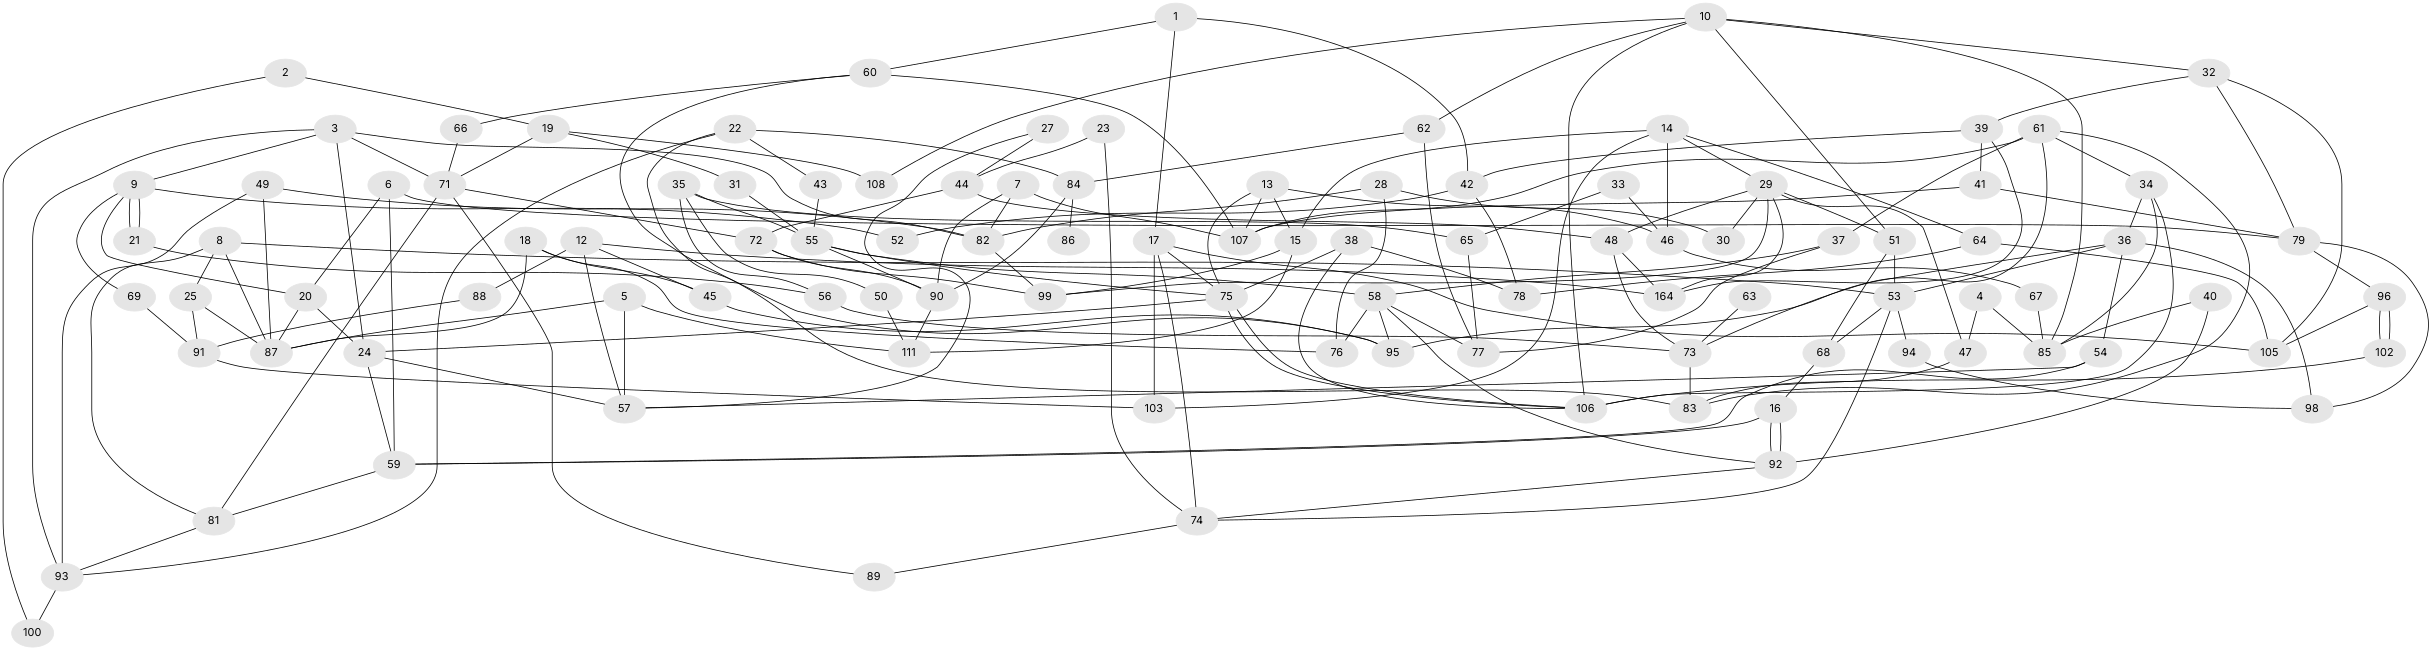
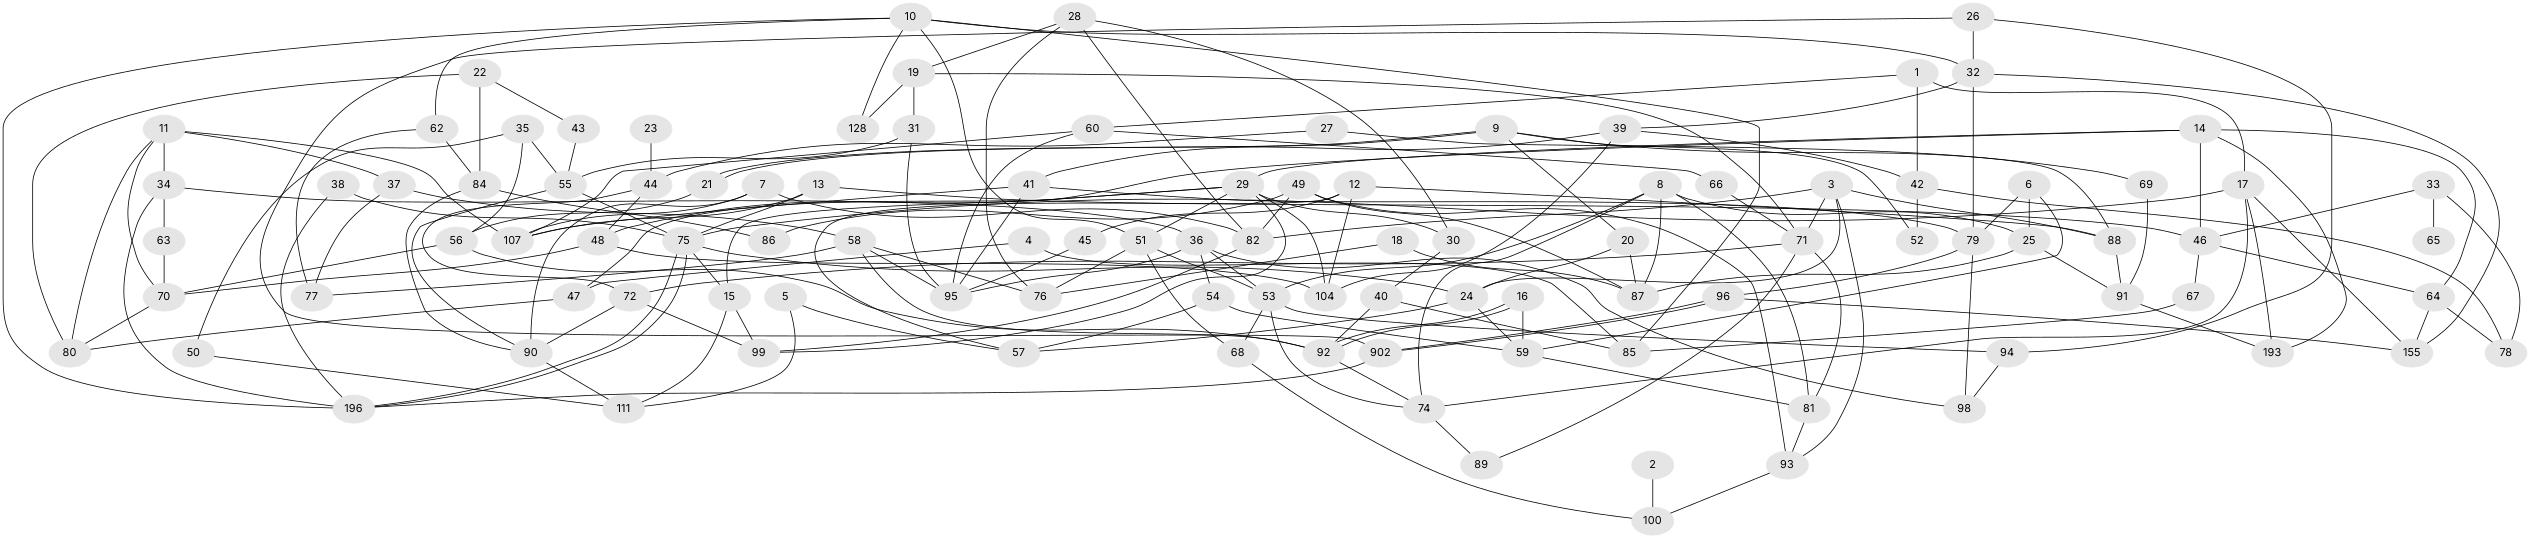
node "26": added
edge "2" -- "19": now "28" -- "19"
node "61": label "61" -> "11"
edge "3" -- "9": now "3" -- "88"
node "108": label "108" -> "128"
edge "13" -- "15": now "75" -- "15"
edge "49" -- "86": added
edge "35" -- "65": removed
edge "31" -- "95": added
edge "6" -- "20": now "6" -- "25"
edge "41" -- "95": added
edge "51" -- "76": added
edge "46" -- "64": added
edge "18" -- "45": removed
edge "38" -- "78": now "33" -- "78"
edge "55" -- "58": removed
edge "30" -- "40": added
edge "34" -- "85": now "34" -- "63"
edge "65" -- "77": removed
node "164": label "164" -> "104"
edge "27" -- "57": now "27" -- "88"
edge "56" -- "92": added
edge "5" -- "87": removed
node "73": label "73" -> "70"
node "105": label "105" -> "155"
node "102": label "102" -> "902"
edge "23" -- "74": now "8" -- "74"
edge "68" -- "16": now "68" -- "100"
edge "22" -- "93": removed
node "103": label "103" -> "193"
node "106": label "106" -> "196"
node "83": label "83" -> "80"
